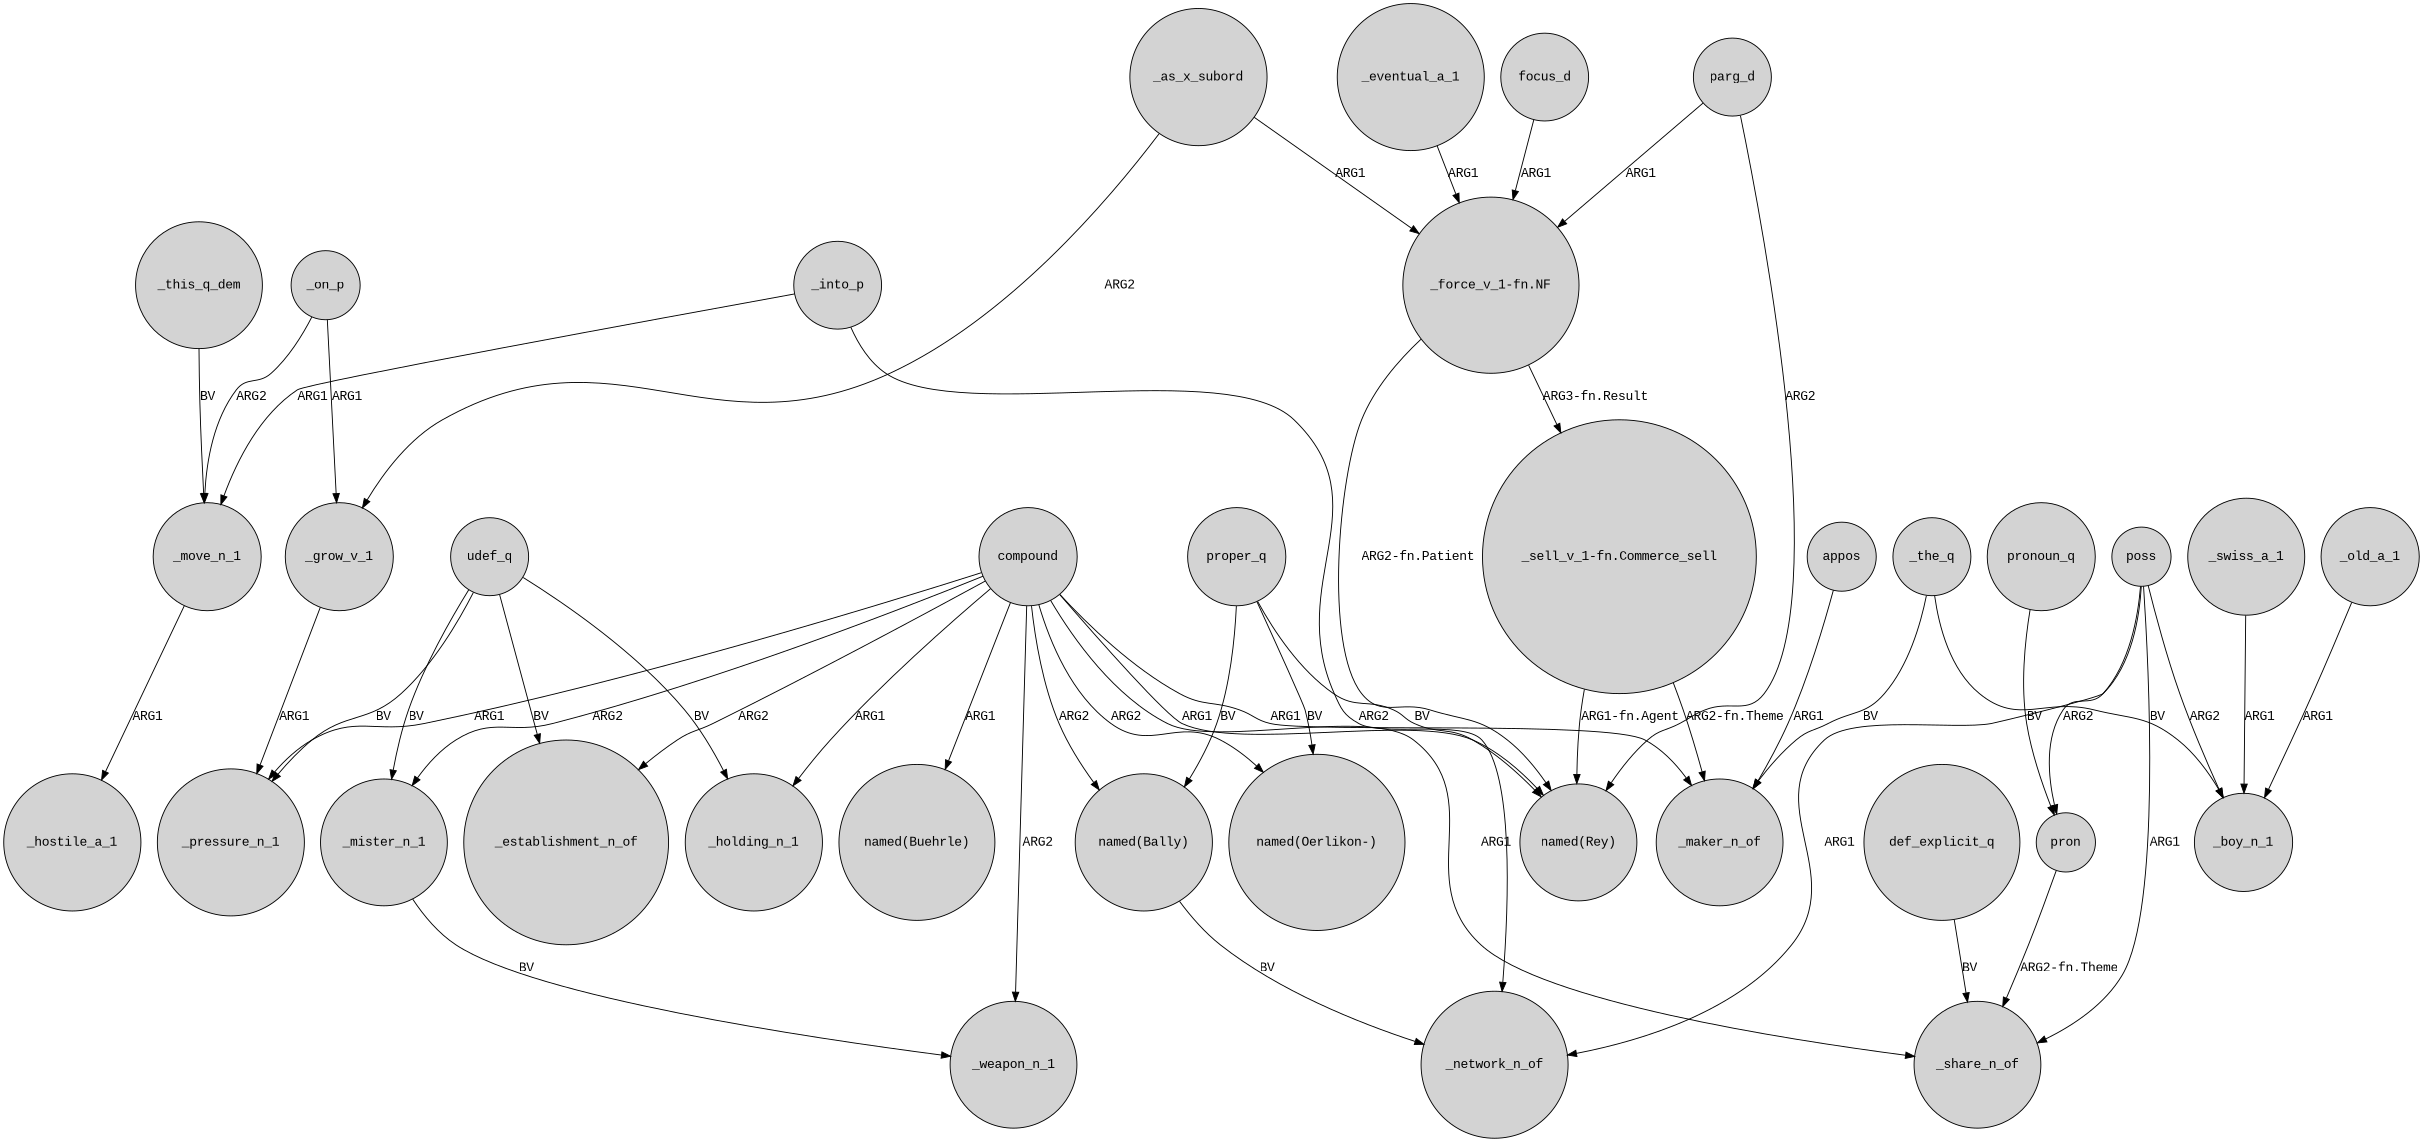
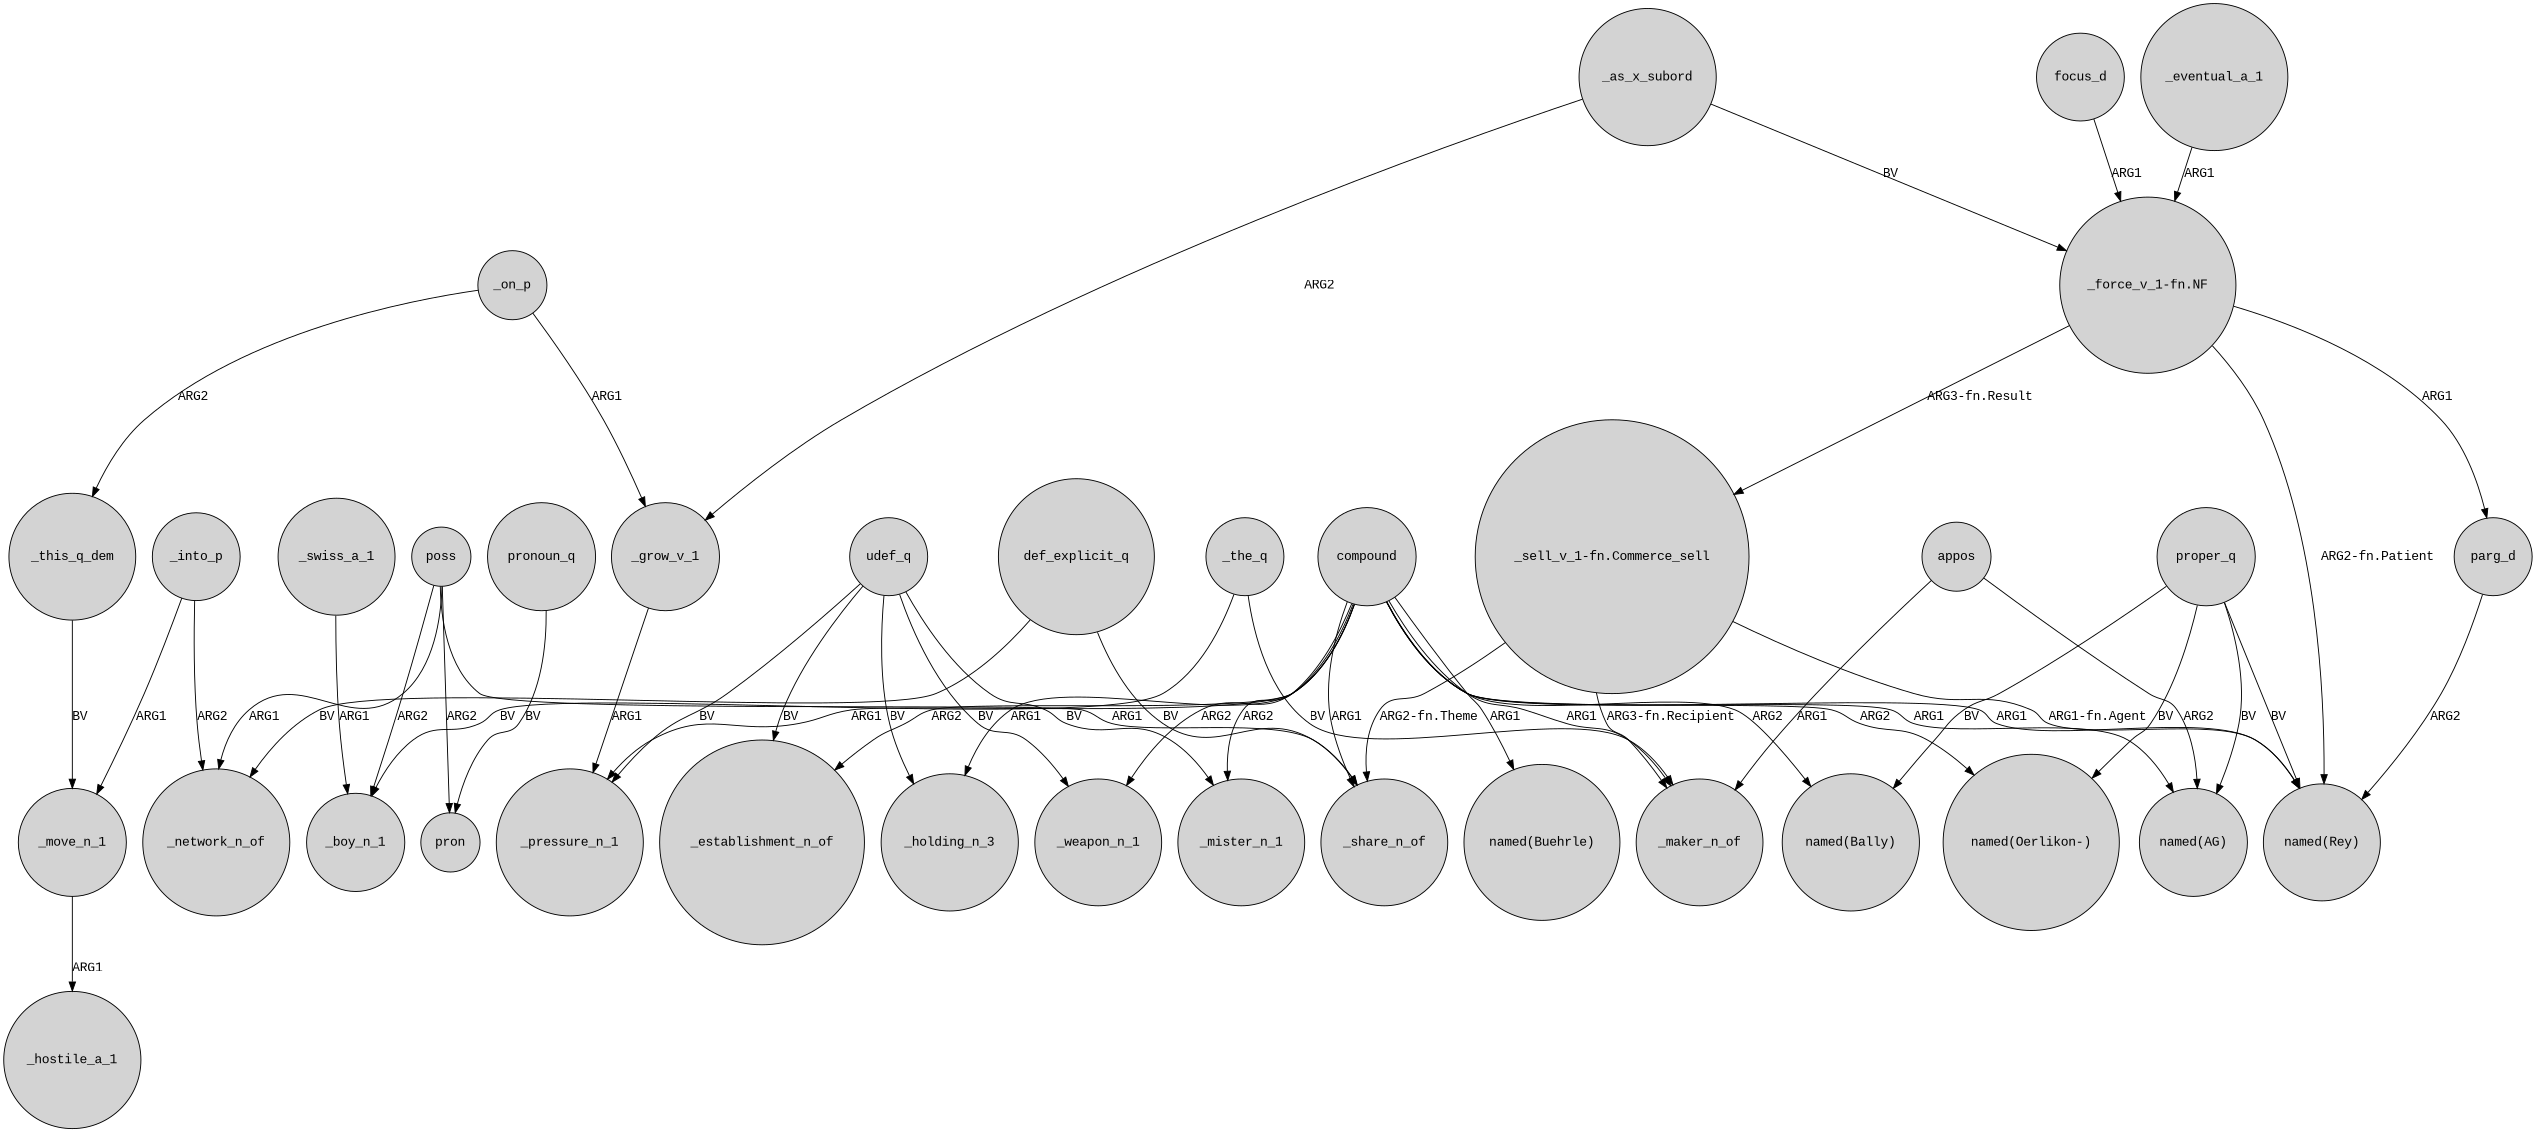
edge "parg_d" -> "_force_v_1-fn.NF": reversed
edge "_as_x_subord" -> "_force_v_1-fn.NF": label "ARG1" -> "BV"
edge "_on_p" -> "_move_n_1": now "_on_p" -> "_this_q_dem"
node "_old_a_1": removed
edge "_sell_v_1-fn.Commerce_sell" -> "_maker_n_of": label "ARG2-fn.Theme" -> "ARG3-fn.Recipient"
node "_holding_n_1": label "_holding_n_1" -> "_holding_n_3"
node "named(AG)": added
edge "pron" -> "_share_n_of": now "_sell_v_1-fn.Commerce_sell" -> "_share_n_of"
edge "named(Bally)" -> "_network_n_of": now "def_explicit_q" -> "_network_n_of"
edge "_mister_n_1" -> "_weapon_n_1": now "udef_q" -> "_weapon_n_1"
